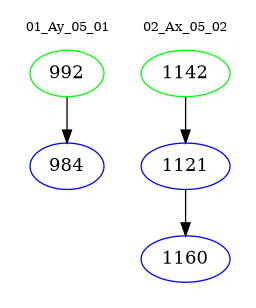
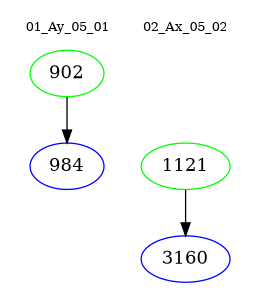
node "992": label "992" -> "902"
node "1142": removed
node "1121": color blue -> green
node "1160": label "1160" -> "3160"
